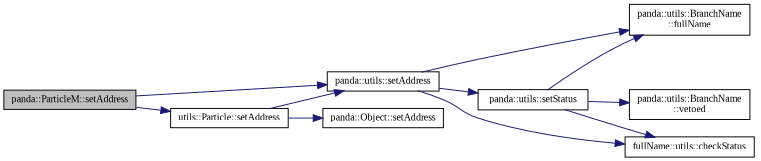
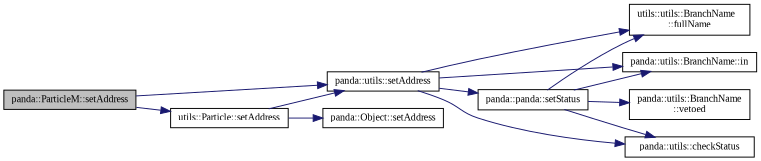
node "panda::utils::BranchName ::fullName": label "panda::utils::BranchName ::fullName" -> "utils::utils::BranchName ::fullName"
node "panda::utils::BranchName::in": added
node "panda::utils::setStatus": label "panda::utils::setStatus" -> "panda::panda::setStatus"
node "fullName::utils::checkStatus": label "fullName::utils::checkStatus" -> "panda::utils::checkStatus"
